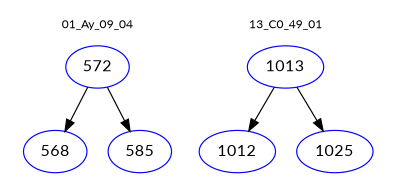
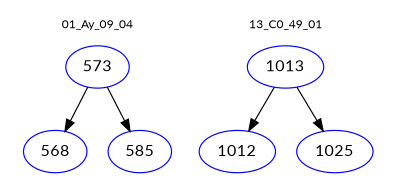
node "572": label "572" -> "573"
